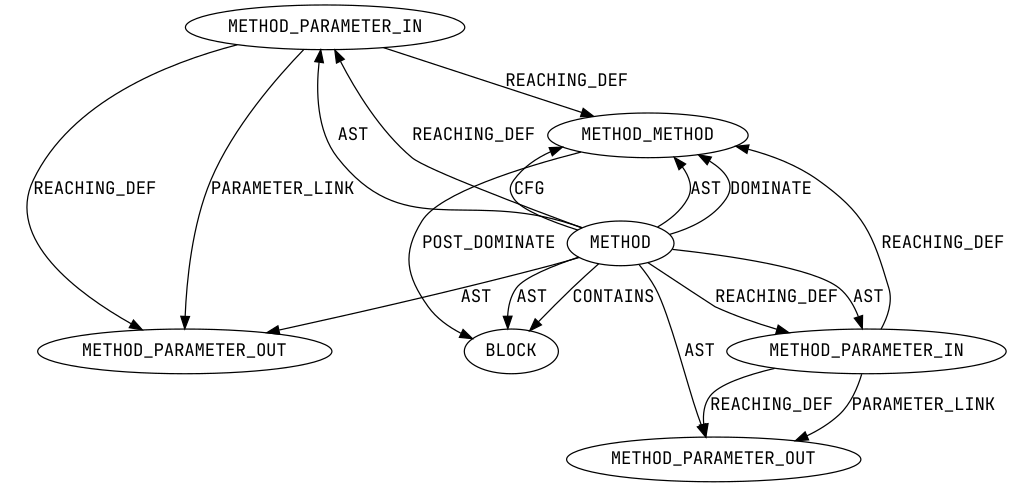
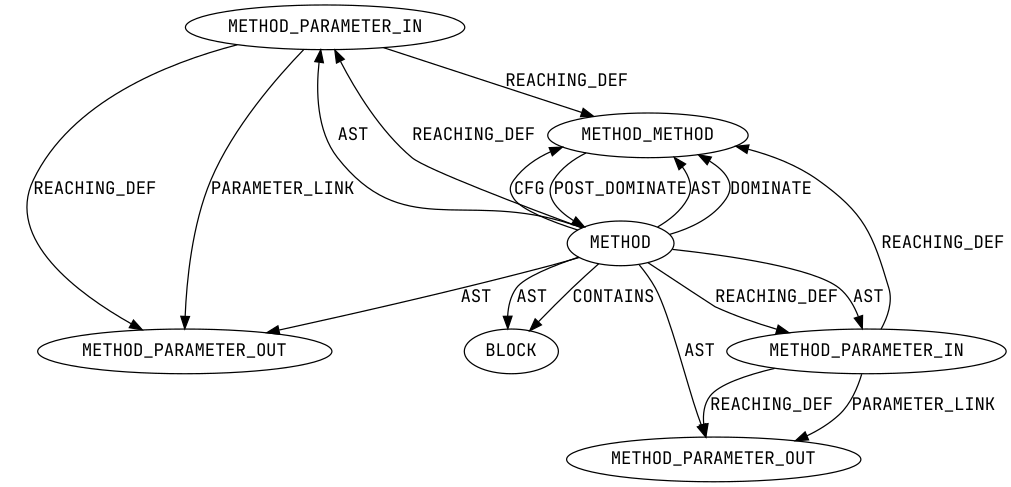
edge "METHOD_METHOD" -> "BLOCK": now "METHOD_METHOD" -> "METHOD"
